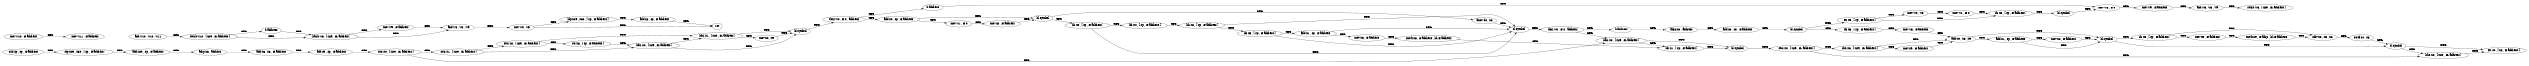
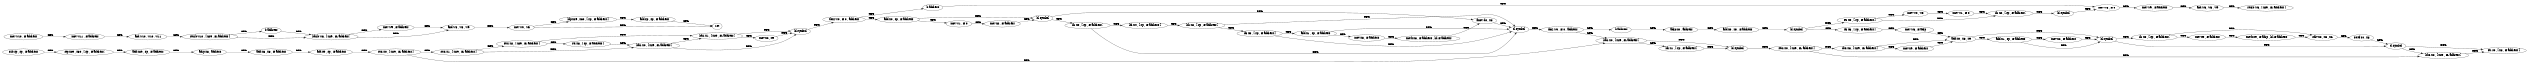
node "mov w8 , # address": label "mov w8 , # address" -> "mov w8 , # adrp"
edge "mov w11 , # address" -> "and w10 , w10 , w11": added, label "CFG"
edge "movk x8 , # address , lsl # address" -> "ldr x1 , [ sp , # address ]": now "movk x8 , # address , lsl # address" -> "fmov d0 , x8"
